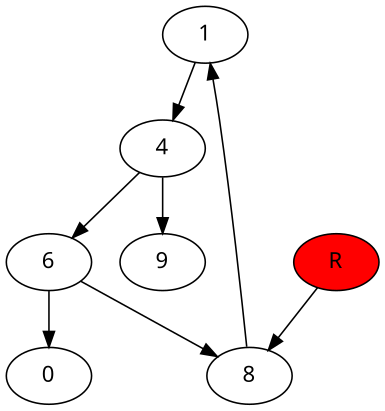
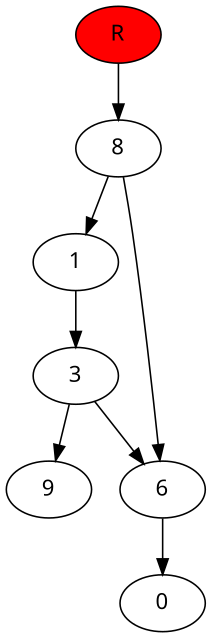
node "4": label "4" -> "3"
edge "6" -> "8": reversed
